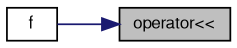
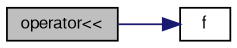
edge "f" -> "operator<<": reversed
